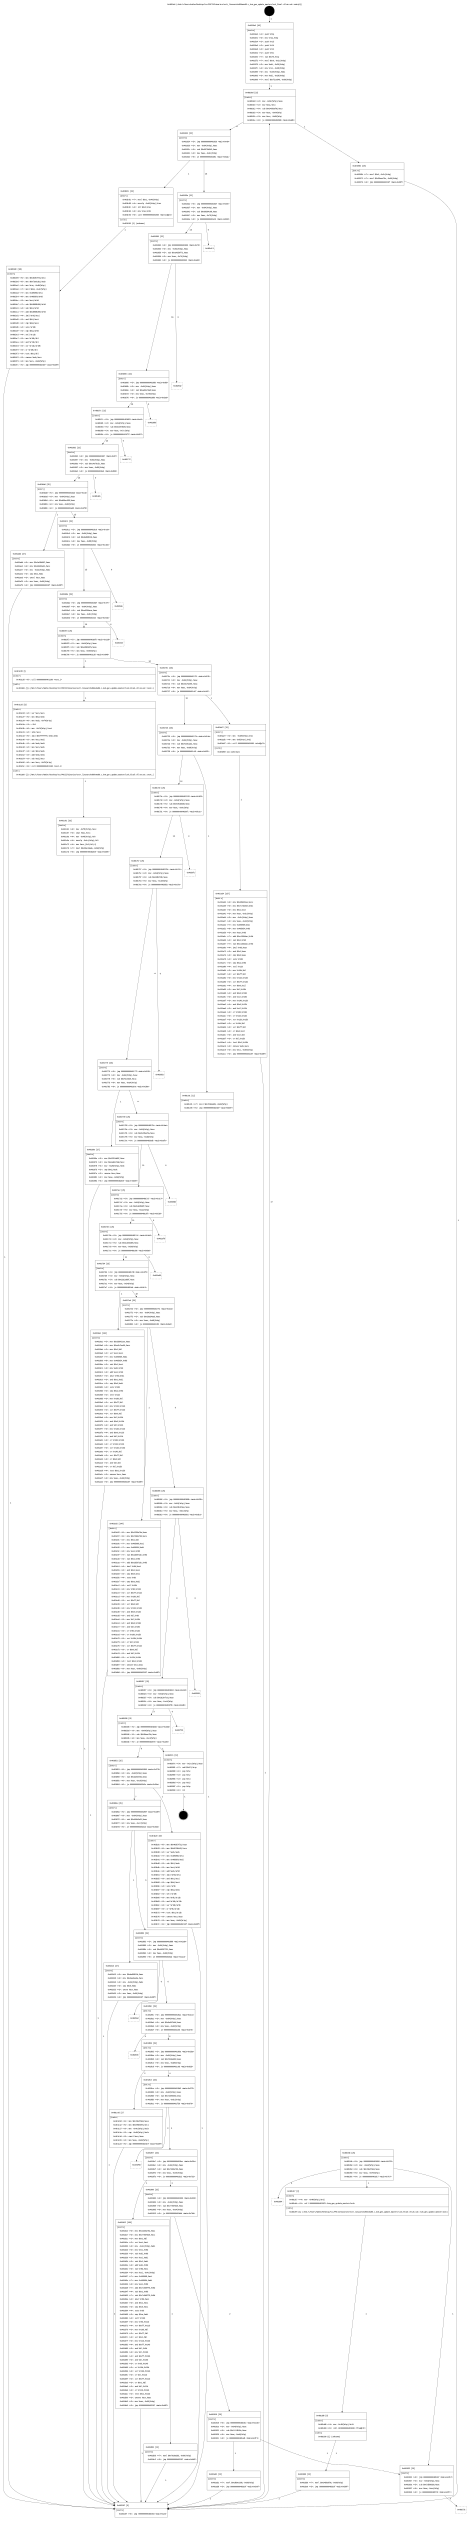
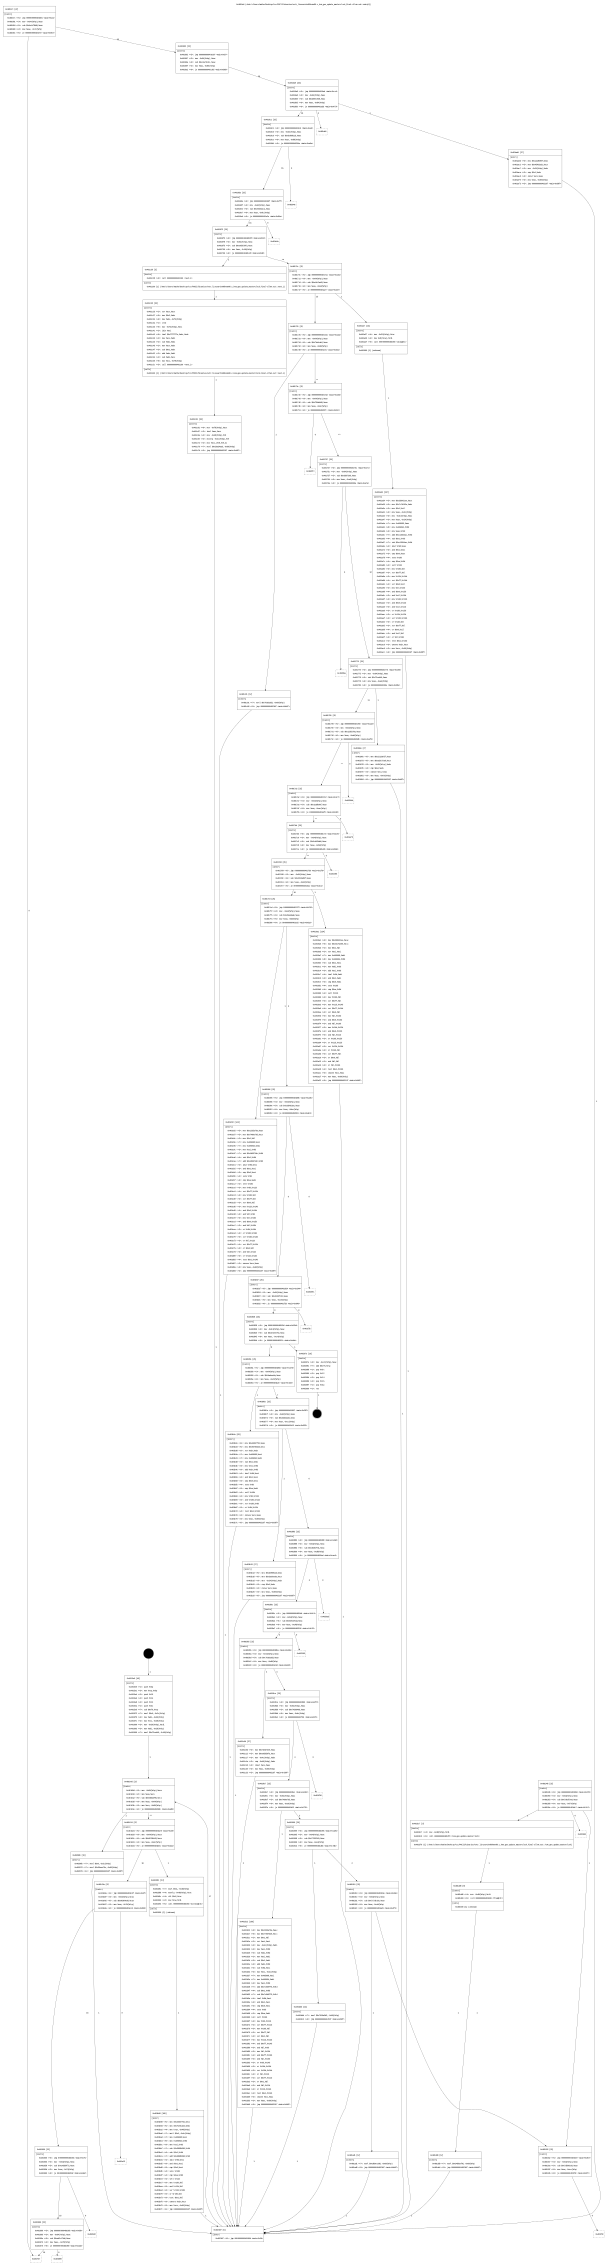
edge "0x401666 [22]" -> "0x40167c [22]": now "0x401666 [22]" -> "0x401f37"
edge "0x401692 [22]" -> "0x401de5": now "0x4016a8 [25]" -> "0x401de5"
